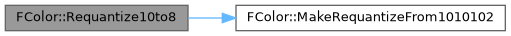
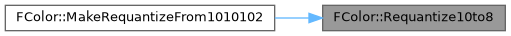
edge "FColor::Requantize10to8" -> "FColor::MakeRequantizeFrom1010102": reversed
